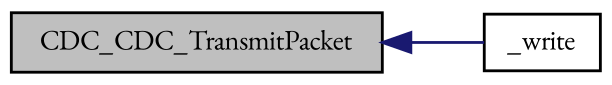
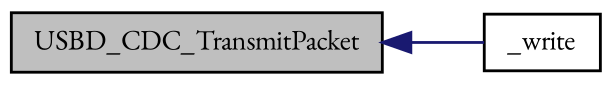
node "CDC_CDC_TransmitPacket": label "CDC_CDC_TransmitPacket" -> "USBD_CDC_TransmitPacket"
